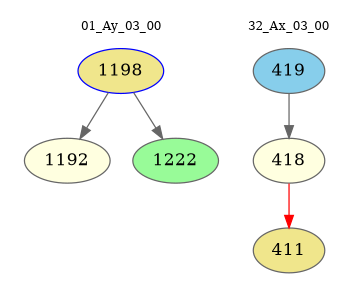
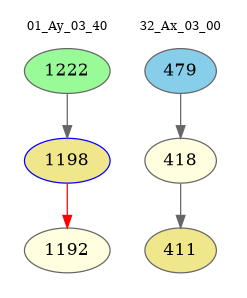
cluster "01_Ay_03_00": label "01_Ay_03_00" -> "01_Ay_03_40"
node "419": label "419" -> "479"
edge "1198" -> "1192": color gray40 -> red
edge "1198" -> "1222": reversed
edge "418" -> "411": color red -> gray40
